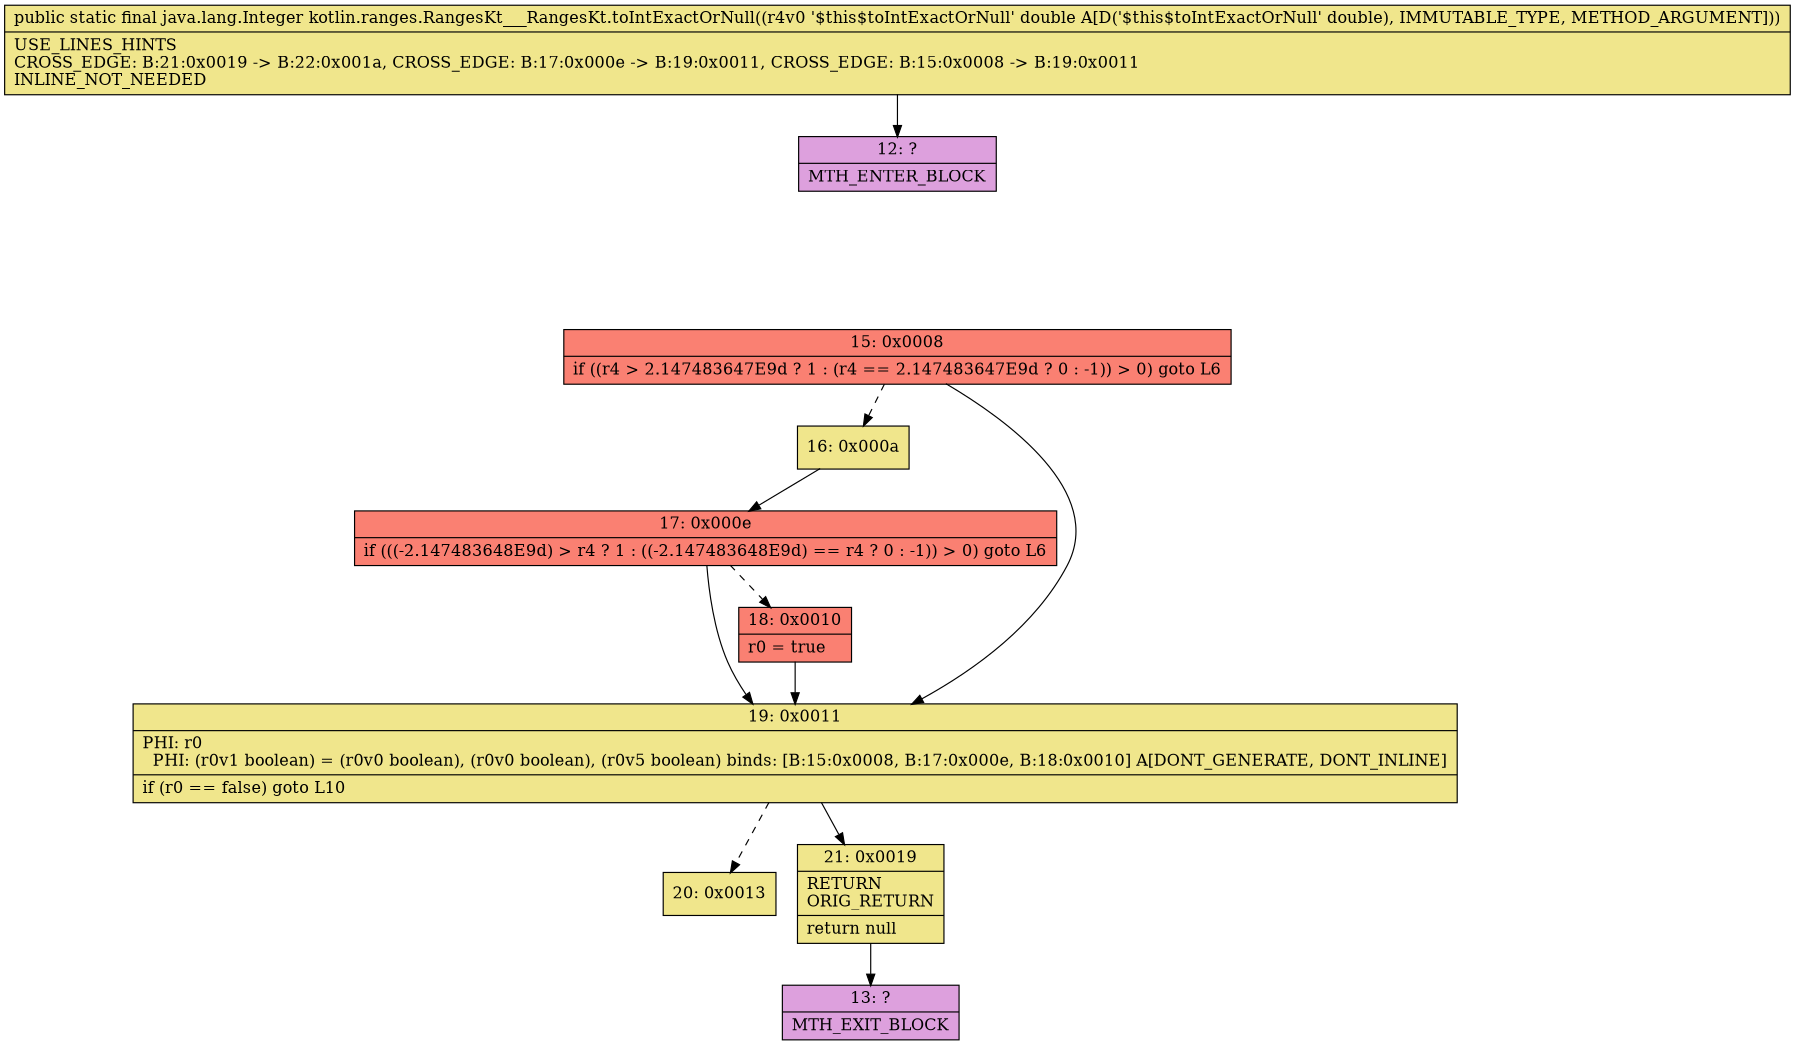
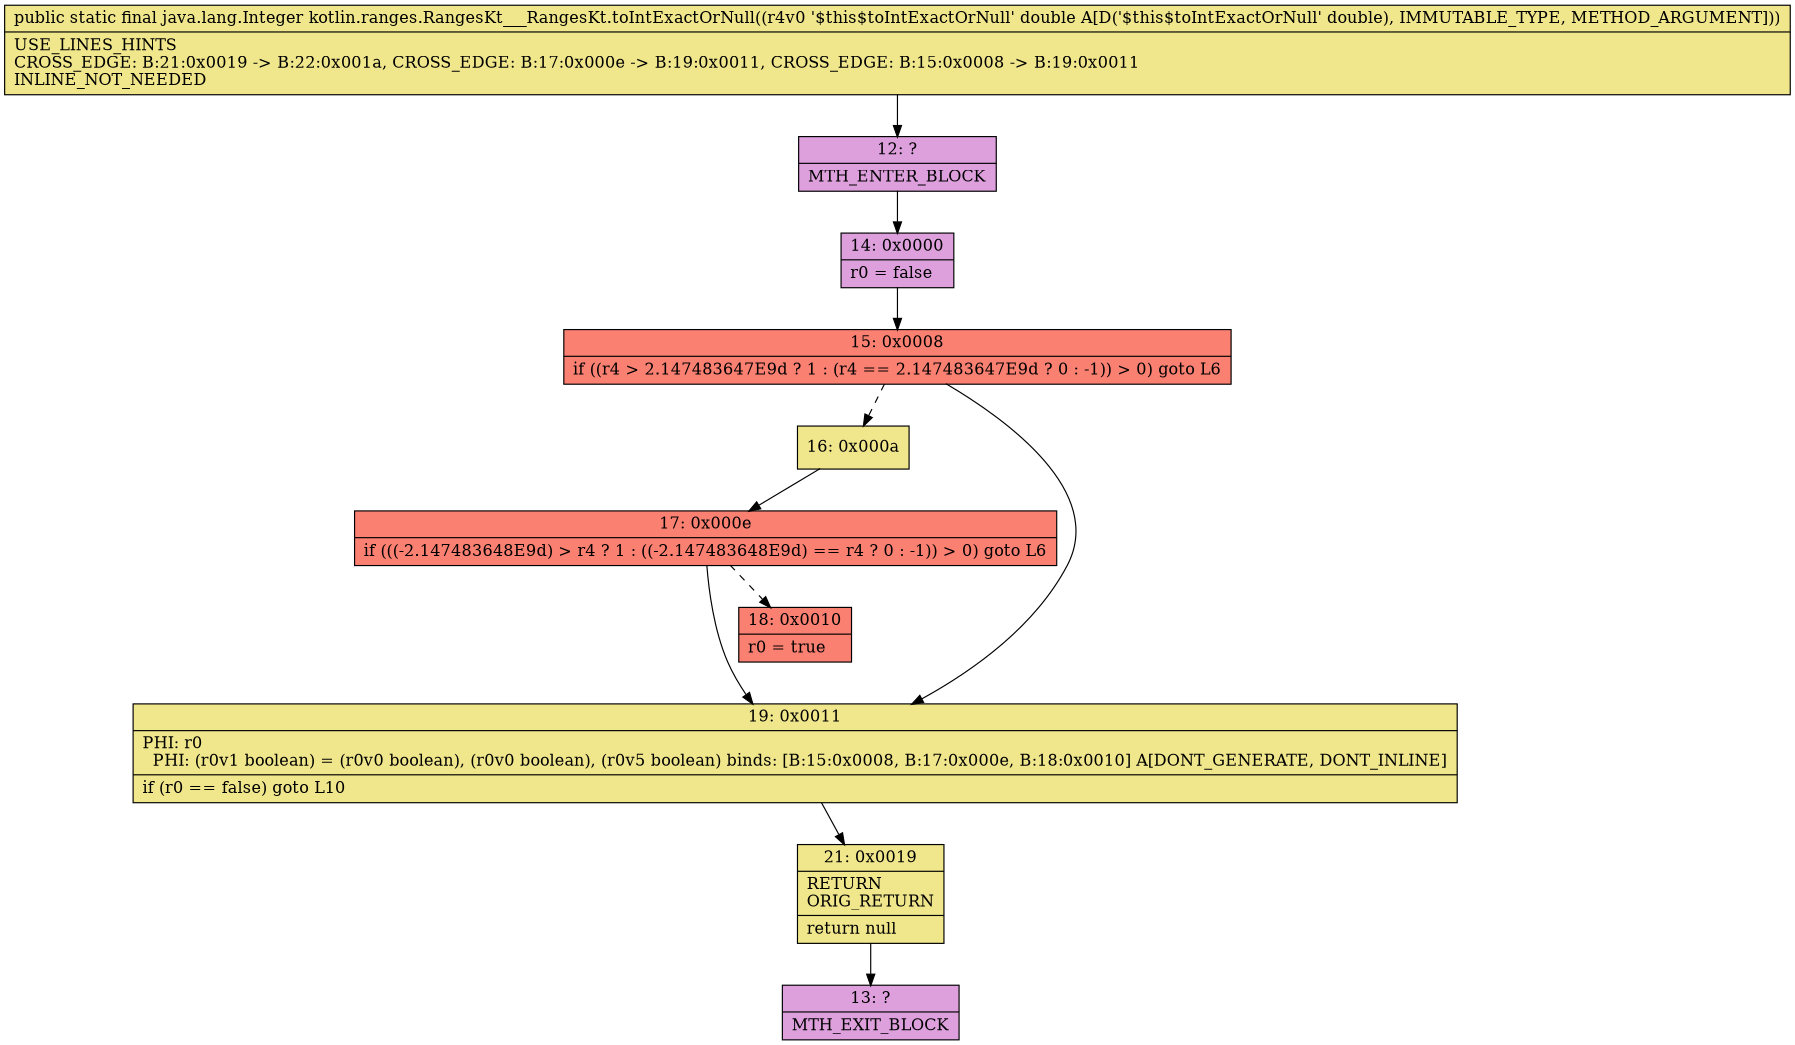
node "14: 0x0000": added
edge "18: 0x0010" -> "19: 0x0011": removed
node "20: 0x0013": removed
